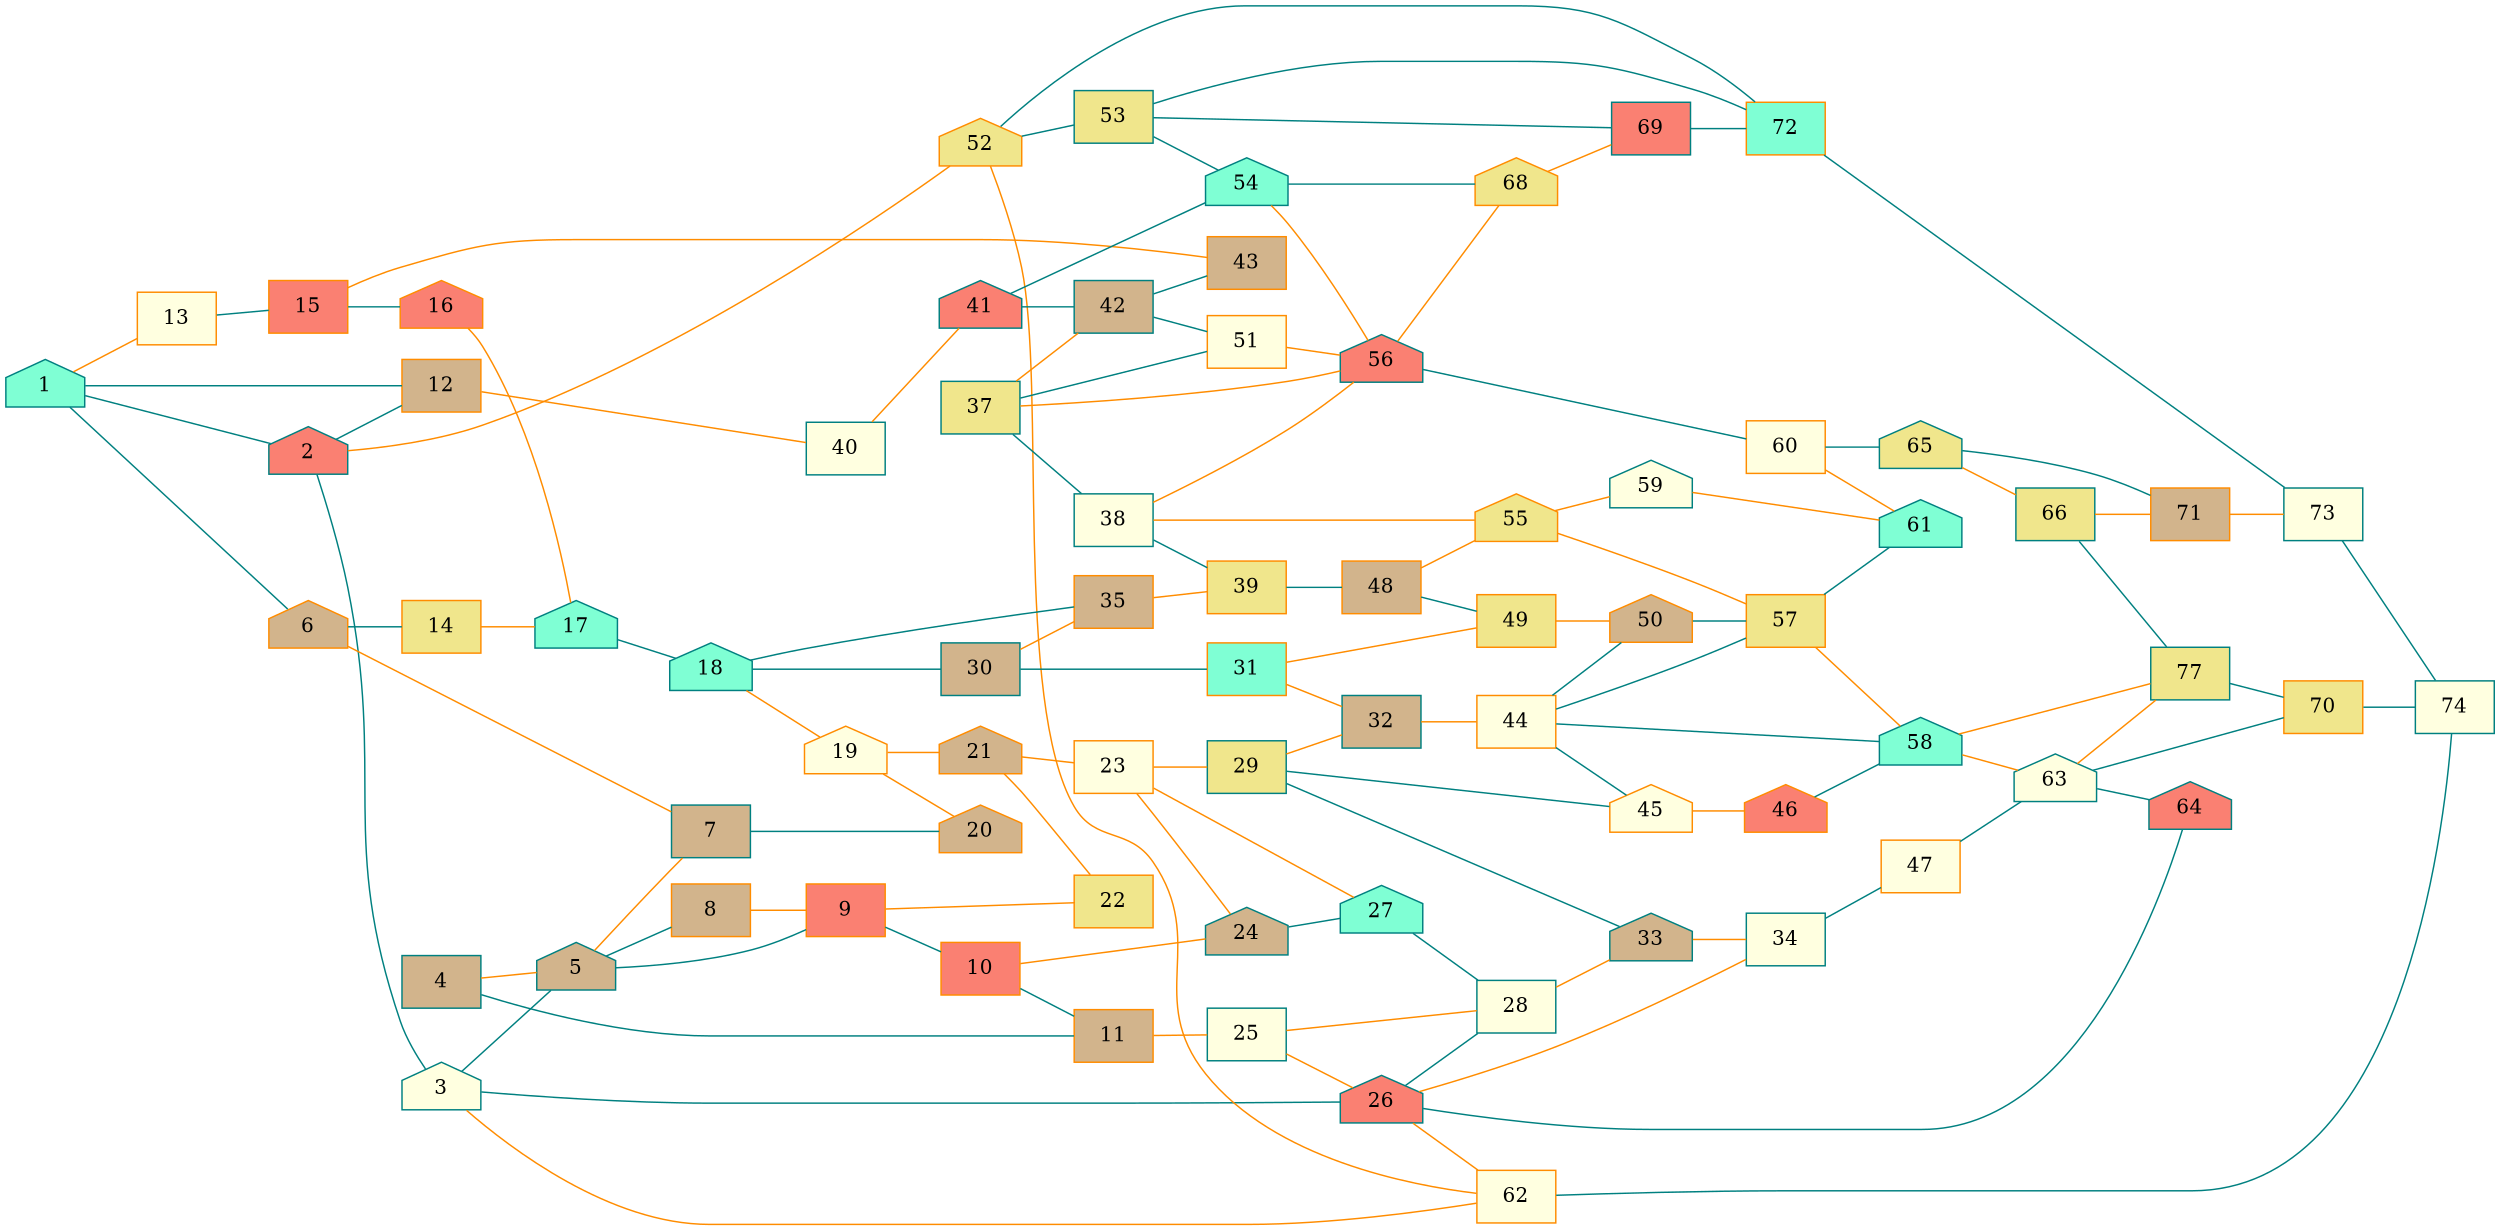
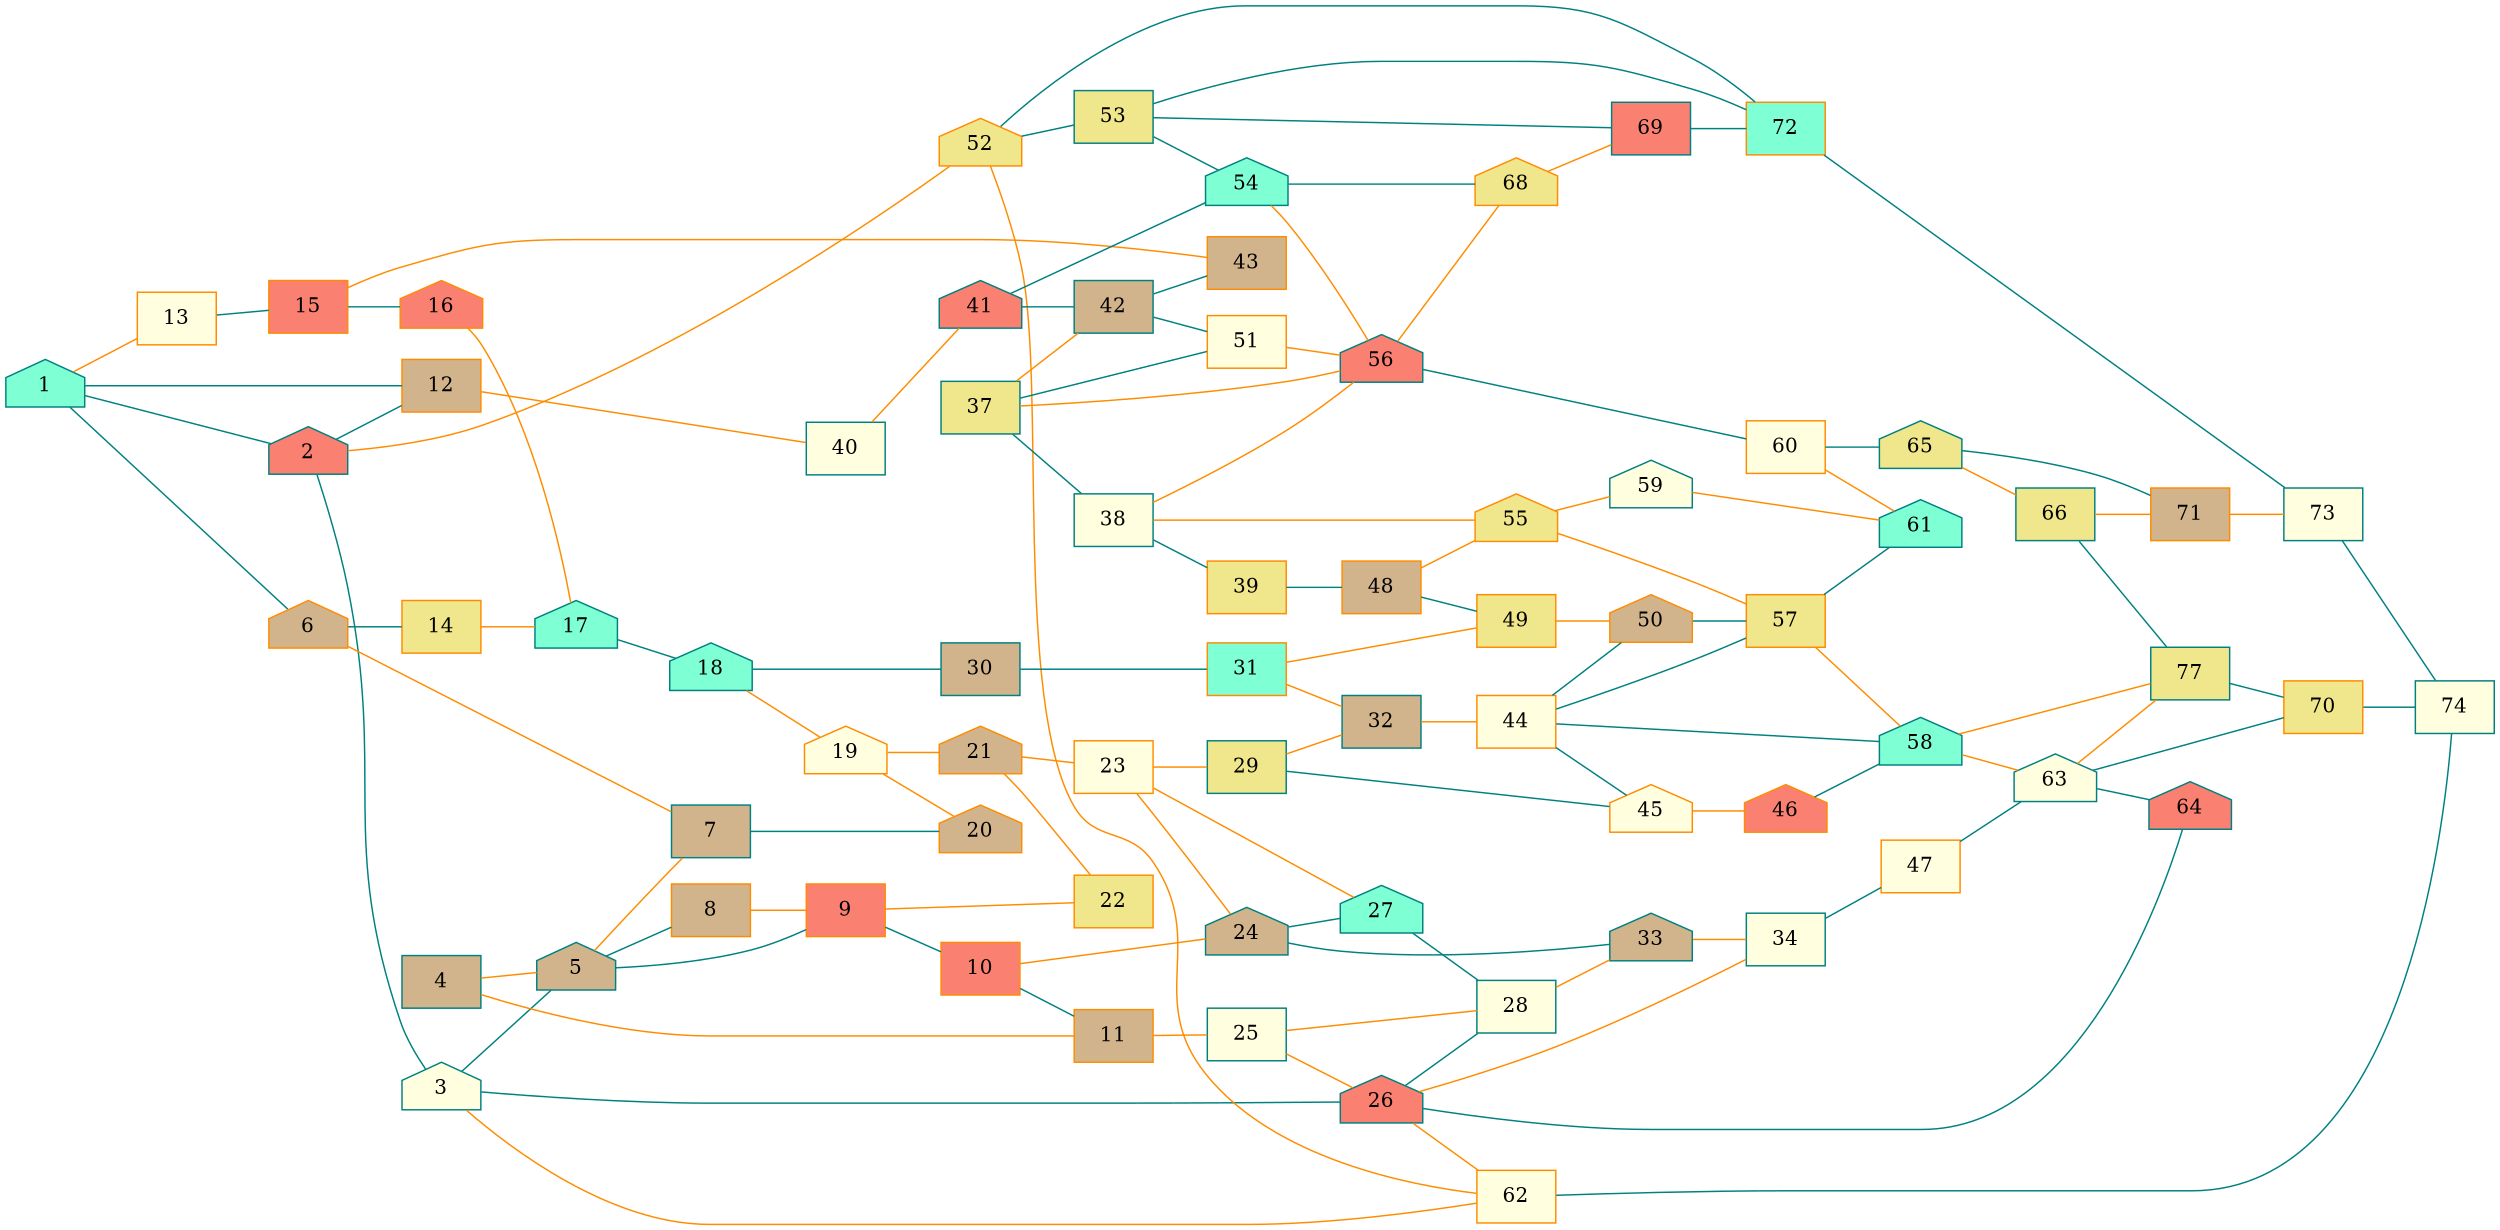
node "35": removed
edge "29" -- "33": now "24" -- "33"
edge "4" -- "11": color teal -> darkorange
